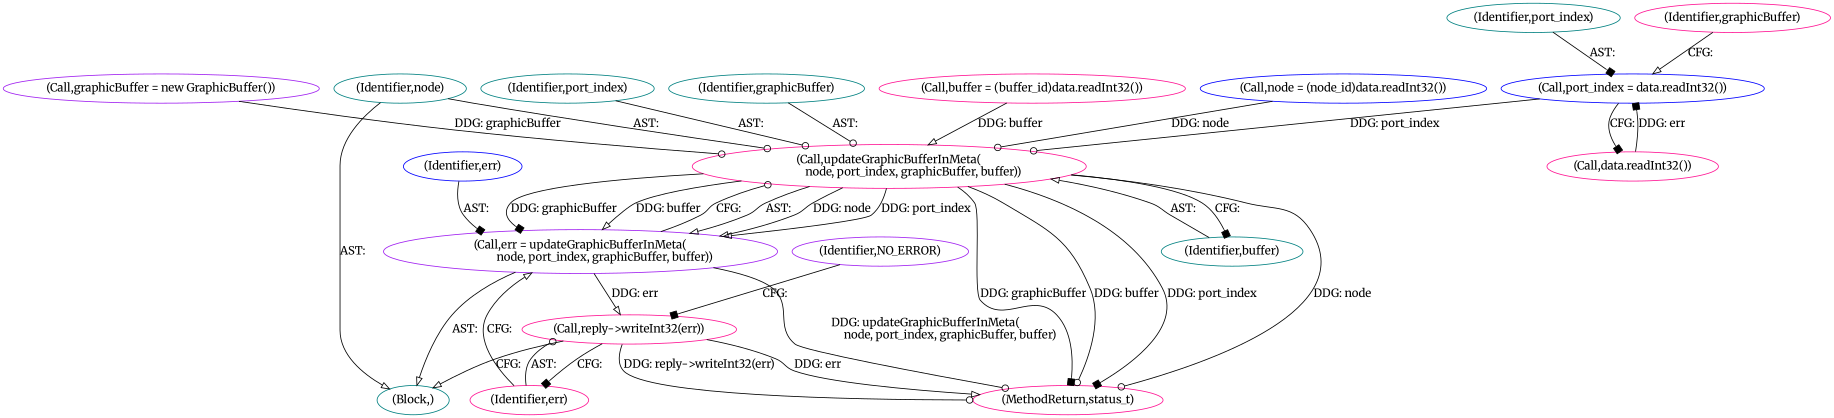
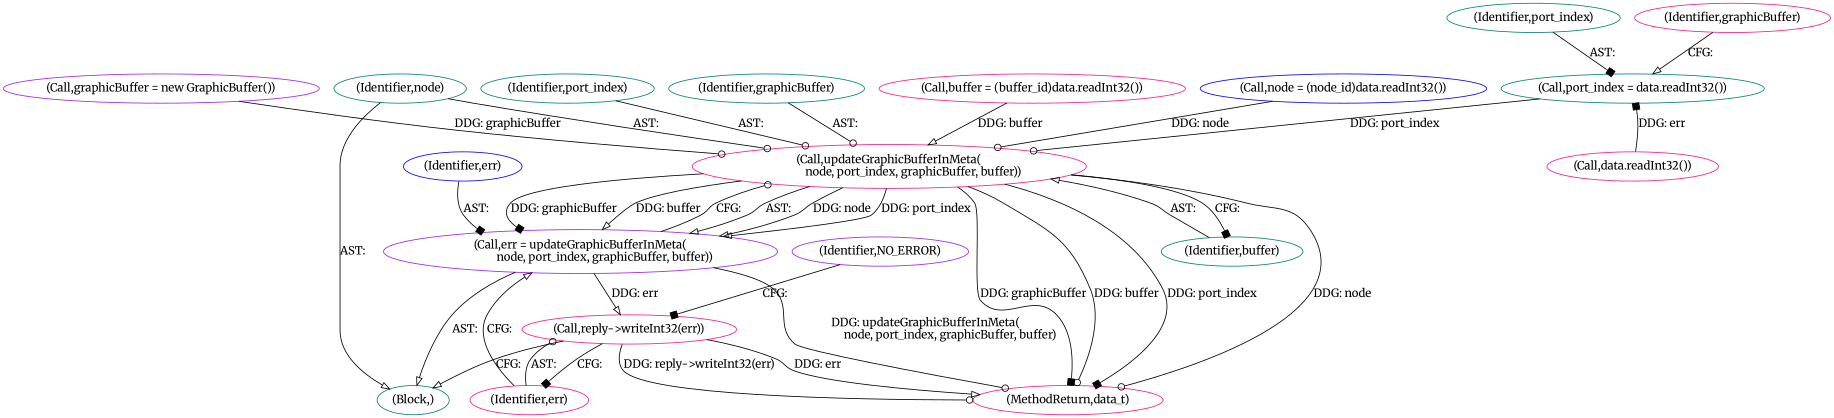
node "(Call,port_index = data.readInt32())": color blue -> teal
edge "(Call,port_index = data.readInt32())" -> "(Call,data.readInt32())": removed, label "CFG:"
node "(MethodReturn,status_t)": label "(MethodReturn,status_t)" -> "(MethodReturn,data_t)"
